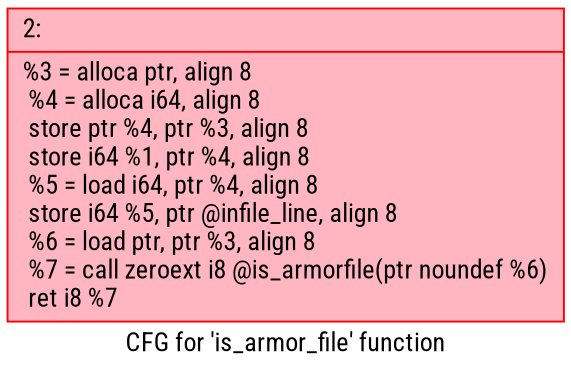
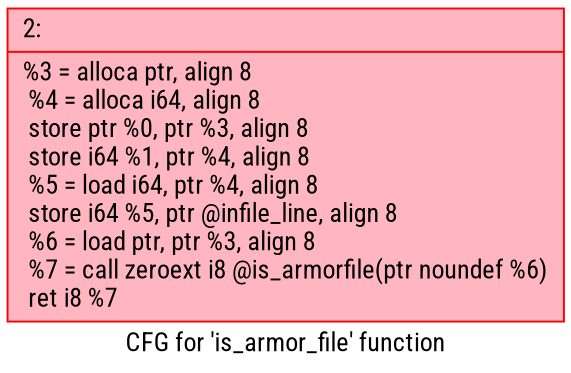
node "2:": text "store ptr %4, ptr %3, align 8" -> "store ptr %0, ptr %3, align 8"
